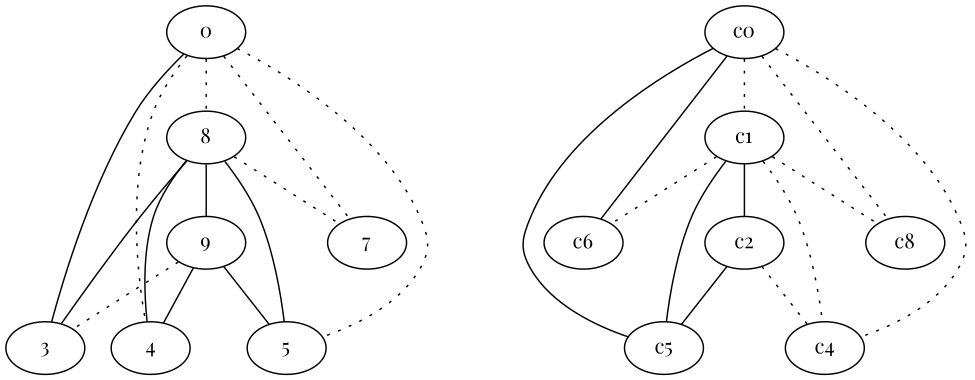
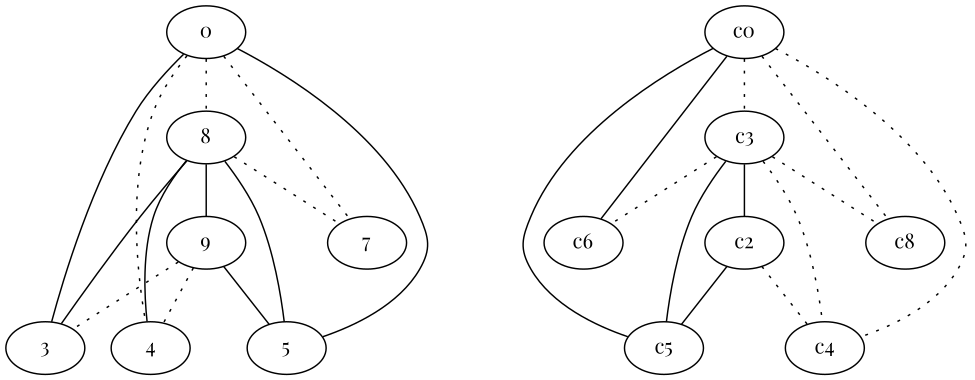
node "c1": label "c1" -> "c3"
edge "0" -- "5": style dotted -> solid
edge "9" -- "4": style solid -> dotted
